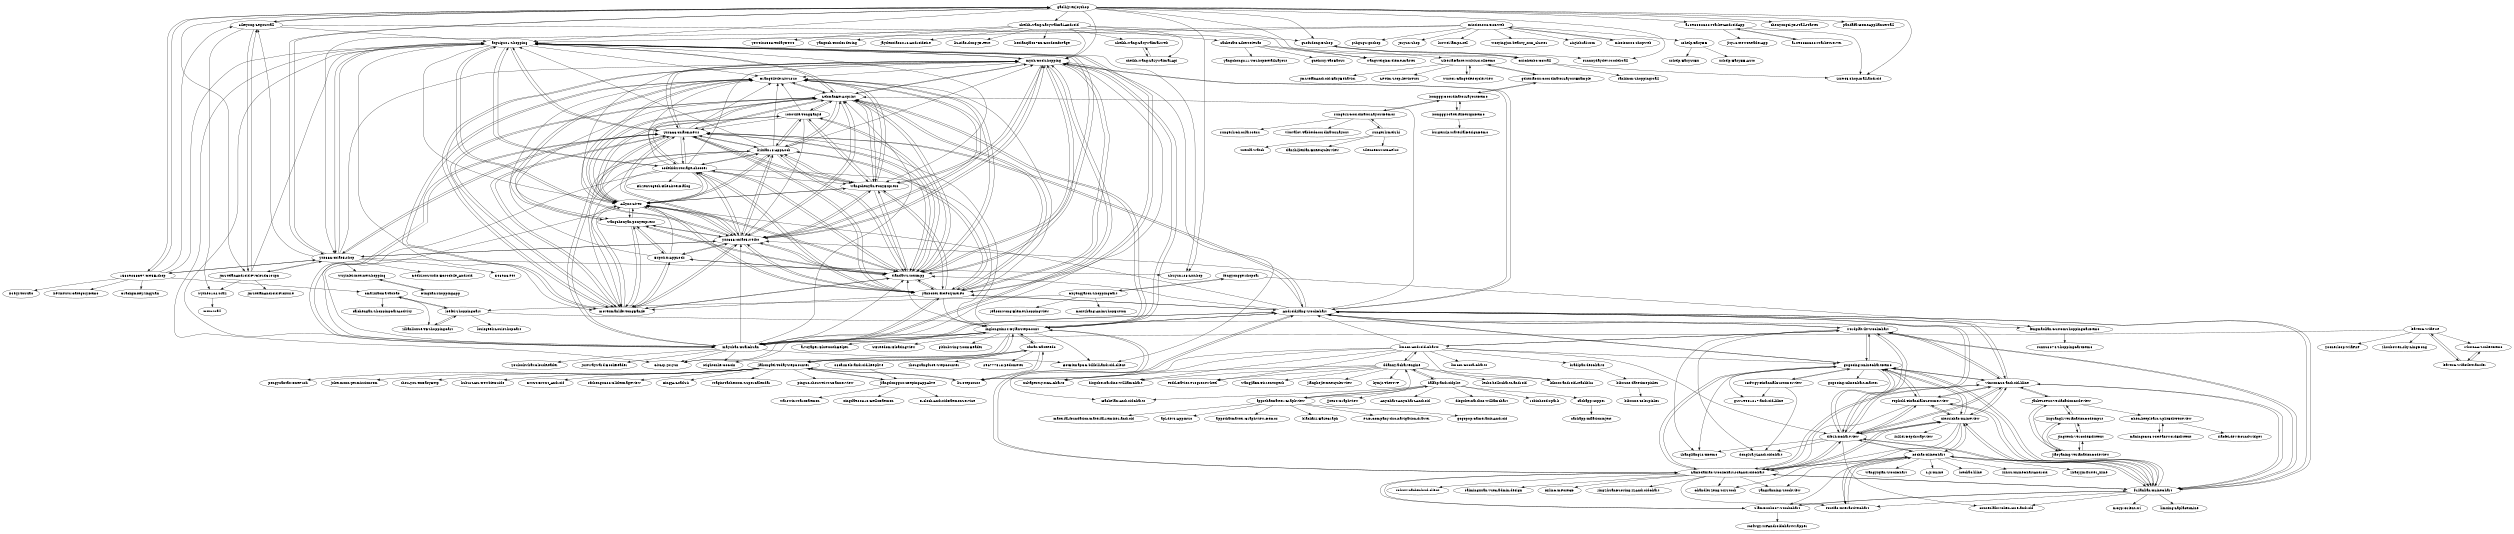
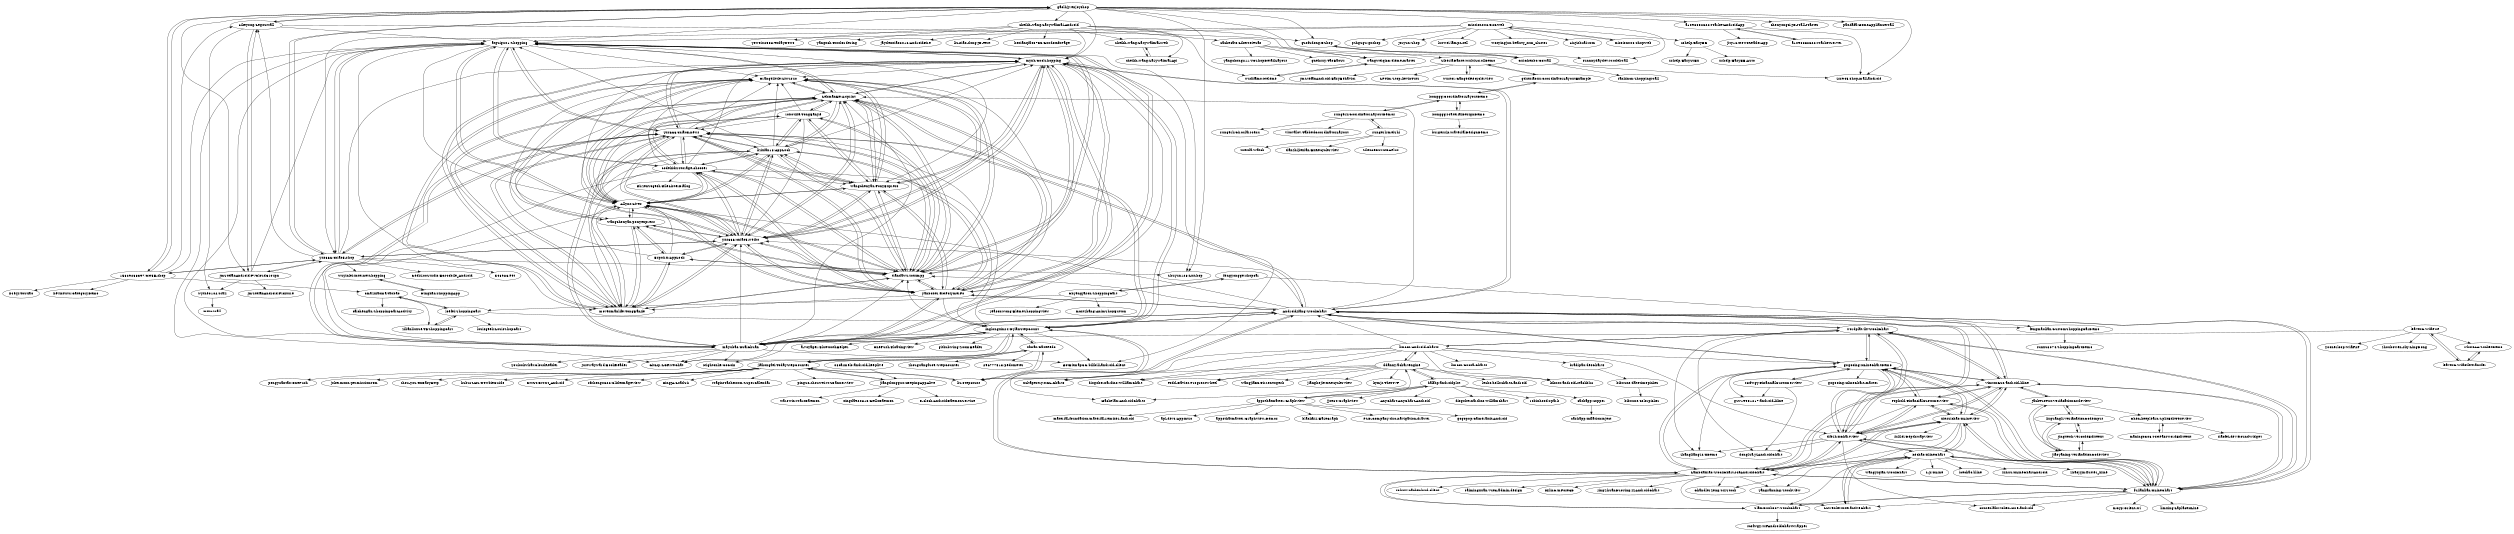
node "wudifamo/Neleme": added
node "CrackgmKey/lingJuan": removed
node "UFreedom/FloatingView": label "UFreedom/FloatingView" -> "OnePush/FloatingView"
node "GitLqr/Joryun": label "GitLqr/Joryun" -> "GitLqr/LQRWeChat"
node "Toutiao/InteractiveChart": label "Toutiao/InteractiveChart" -> "LLWenke/InteractiveChart"
